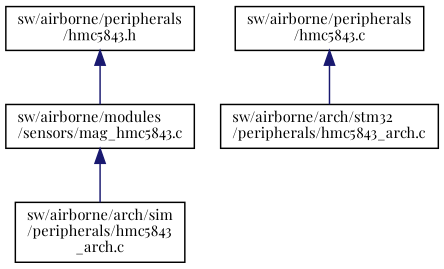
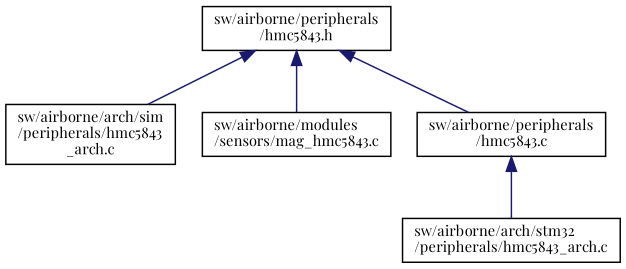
edge "sw/airborne/peripherals /hmc5843.c" -> "sw/airborne/peripherals /hmc5843.h": added
edge "sw/airborne/arch/sim /peripherals/hmc5843 _arch.c" -> "sw/airborne/modules /sensors/mag_hmc5843.c": now "sw/airborne/arch/sim /peripherals/hmc5843 _arch.c" -> "sw/airborne/peripherals /hmc5843.h"
